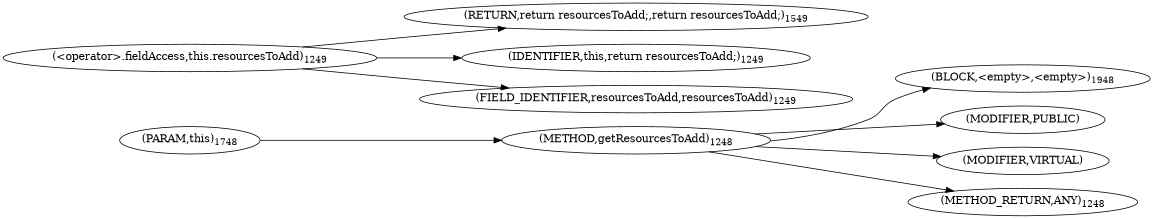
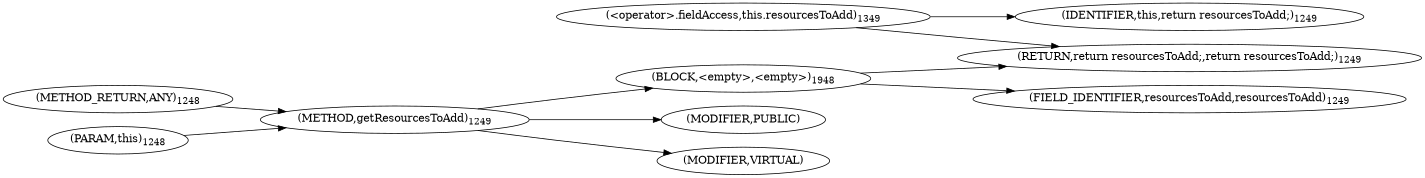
node "(RETURN,return resourcesToAdd;,return resourcesToAdd;)": text "1549" -> "1249"
node "(<operator>.fieldAccess,this.resourcesToAdd)": text "1249" -> "1349"
edge "(BLOCK,<empty>,<empty>)" -> "(RETURN,return resourcesToAdd;,return resourcesToAdd;)": added
edge "(<operator>.fieldAccess,this.resourcesToAdd)" -> "(FIELD_IDENTIFIER,resourcesToAdd,resourcesToAdd)": now "(BLOCK,<empty>,<empty>)" -> "(FIELD_IDENTIFIER,resourcesToAdd,resourcesToAdd)"
node "(PARAM,this)": text "1748" -> "1248"
node "(METHOD,getResourcesToAdd)": text "1248" -> "1249"
edge "(METHOD,getResourcesToAdd)" -> "(METHOD_RETURN,ANY)": reversed
